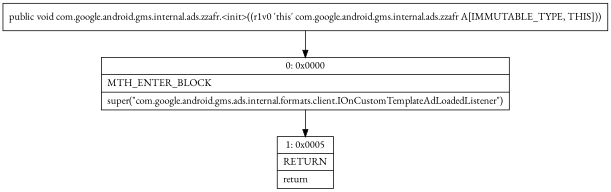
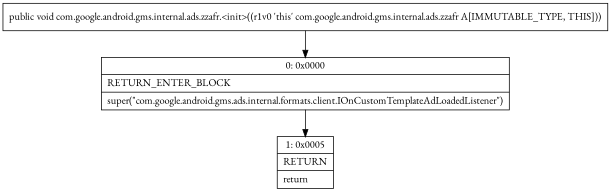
node "0: 0x0000": text "MTH_ENTER_BLOCK" -> "RETURN_ENTER_BLOCK"
